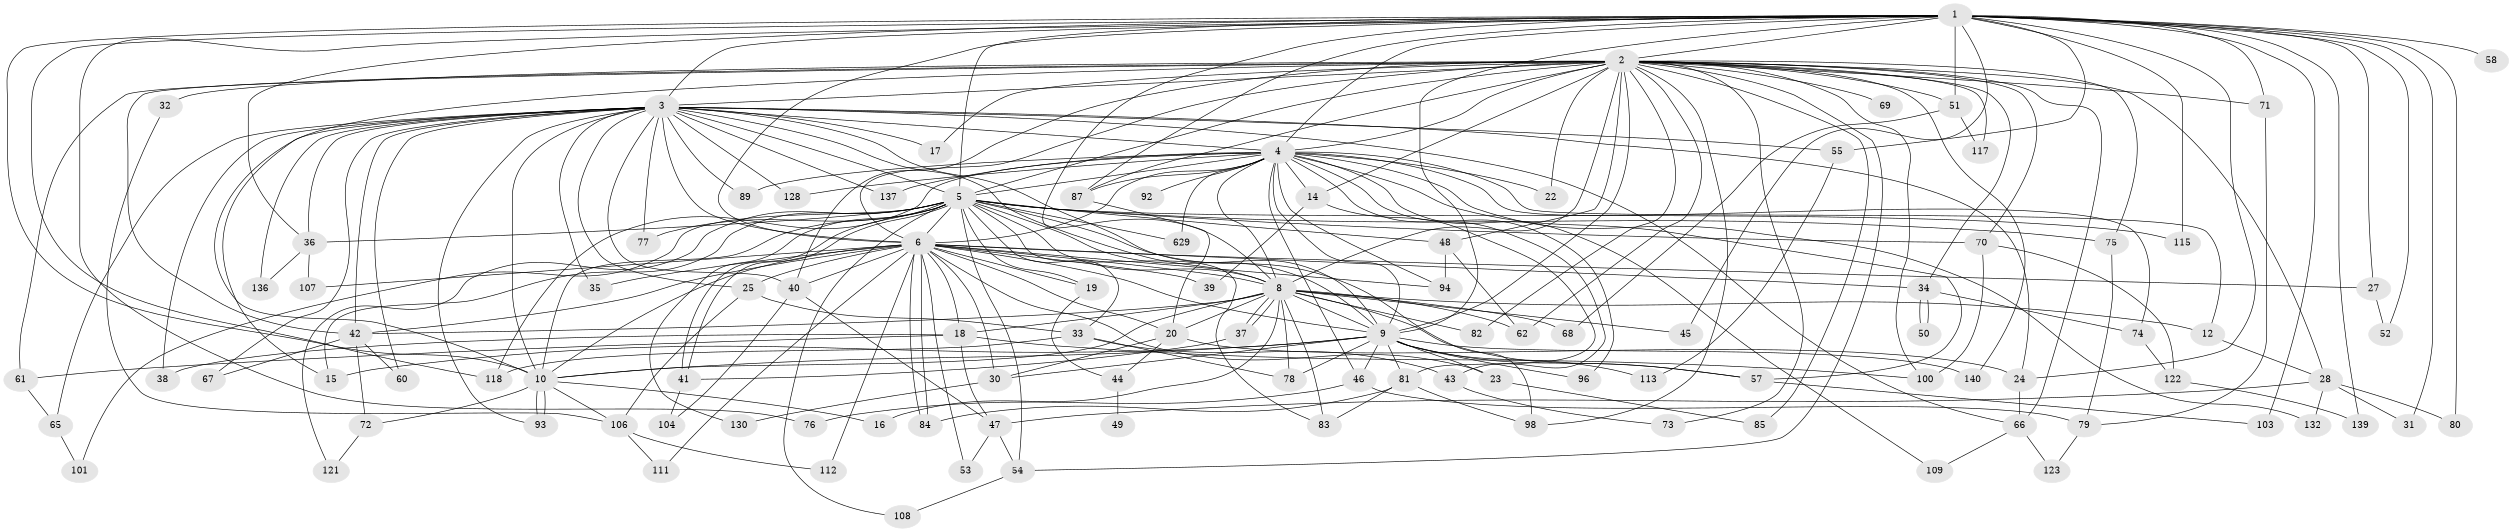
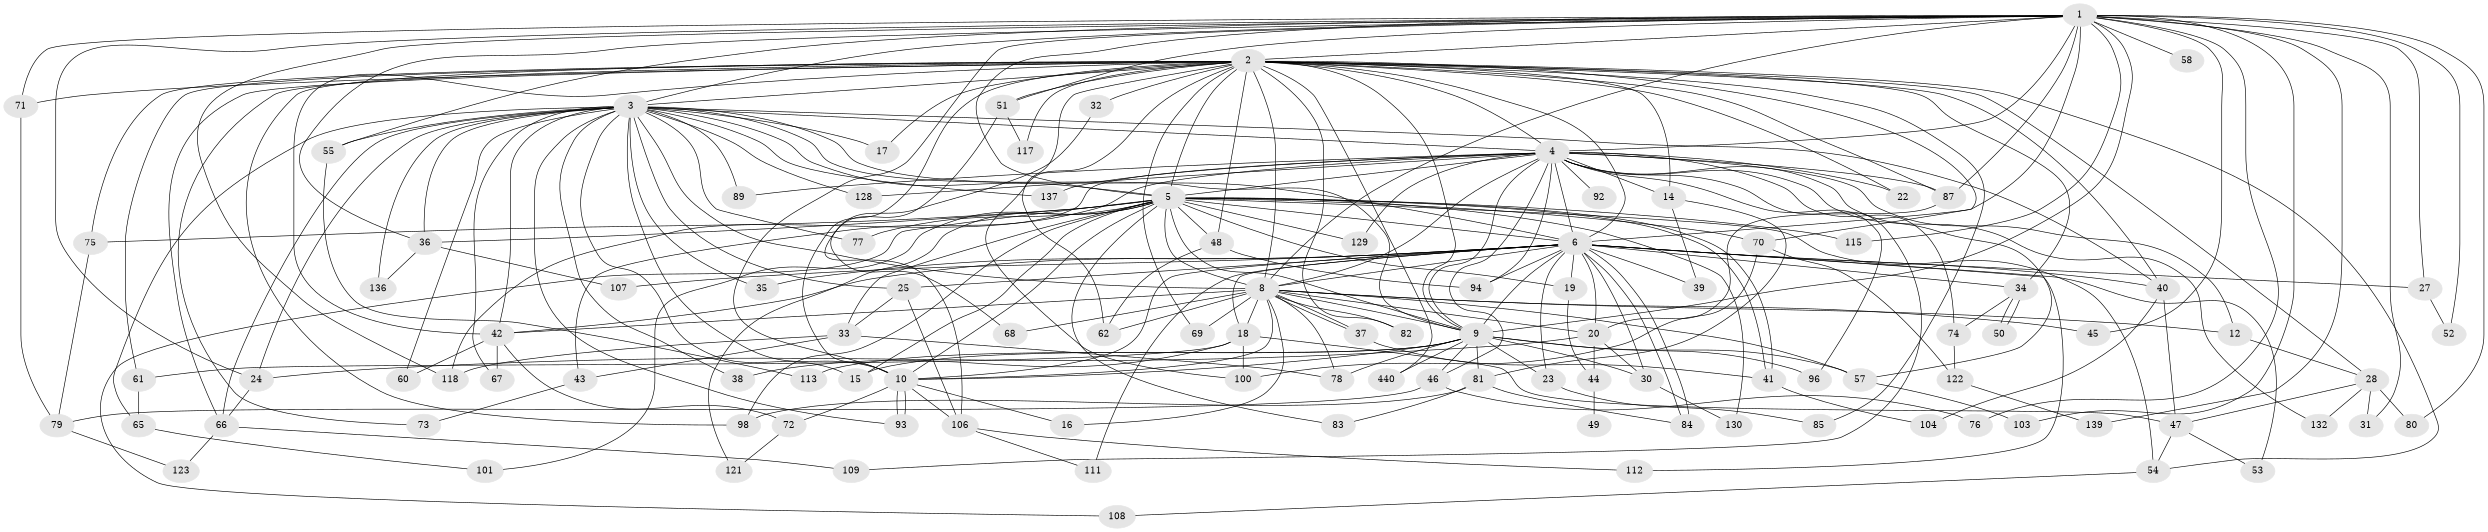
node "629": label "629" -> "129"
edge "8" -- "83": now "8" -- "69"
node "140": label "140" -> "440"
